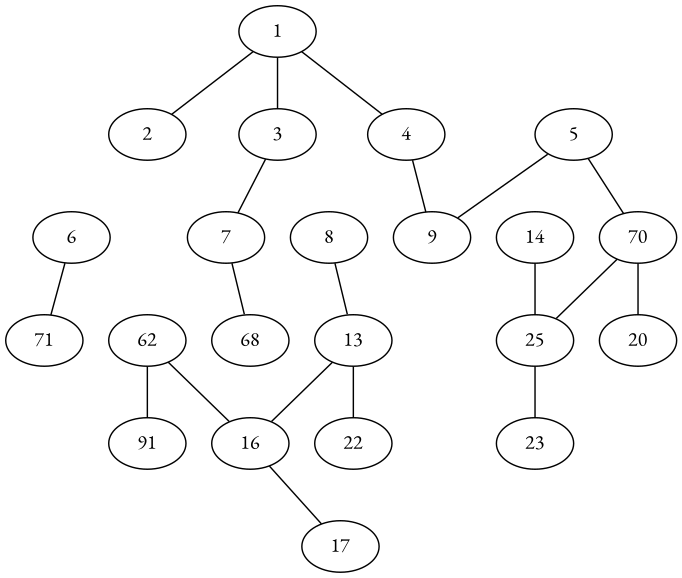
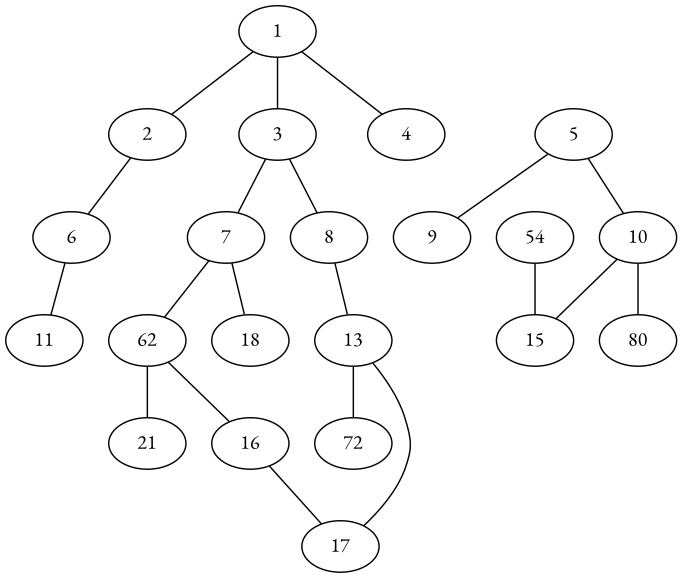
edge "2" -- "6": added
edge "3" -- "8": added
edge "4" -- "9": removed
node "14": label "14" -> "54"
node "70": label "70" -> "10"
edge "7" -- "62": added
node "71": label "71" -> "11"
node "68": label "68" -> "18"
node "25": label "25" -> "15"
node "20": label "20" -> "80"
edge "13" -- "16": now "13" -- "17"
node "91": label "91" -> "21"
node "22": label "22" -> "72"
node "23": removed
